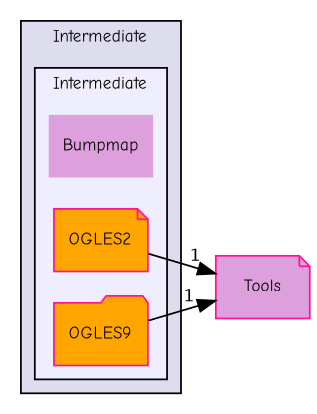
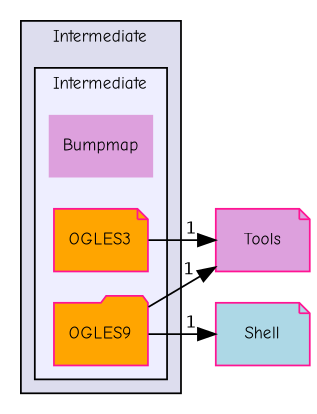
node "OGLES2": label "OGLES2" -> "OGLES3"
node "Shell": added
